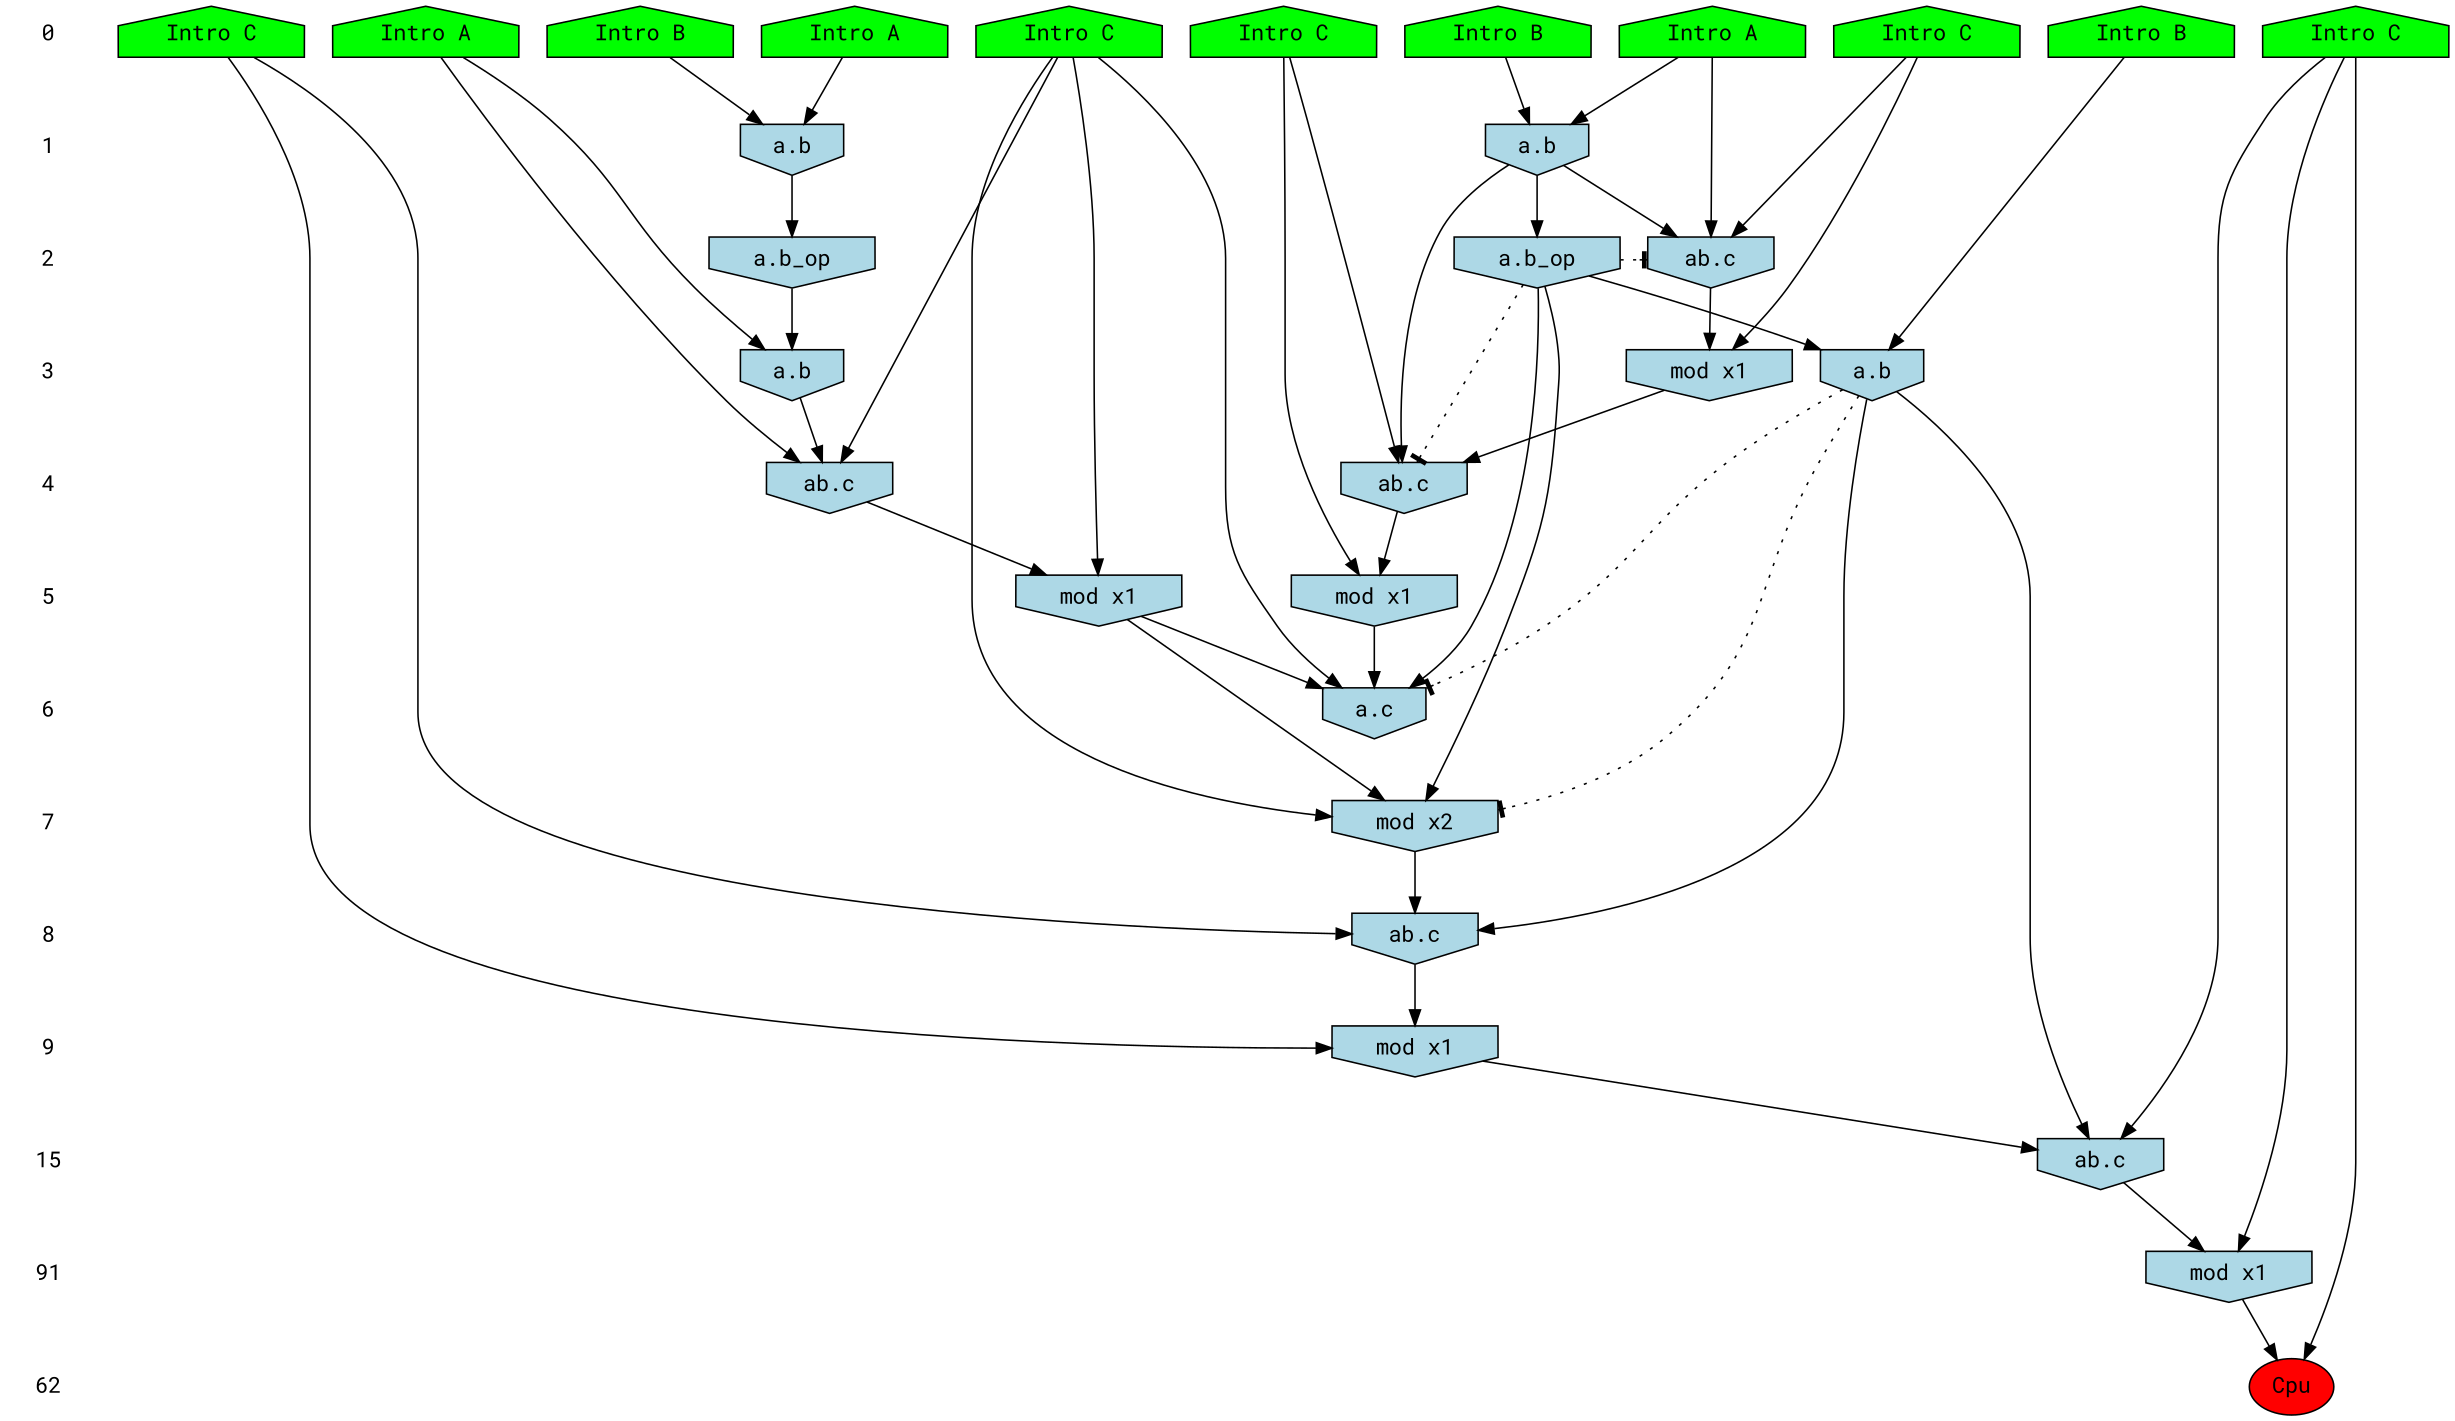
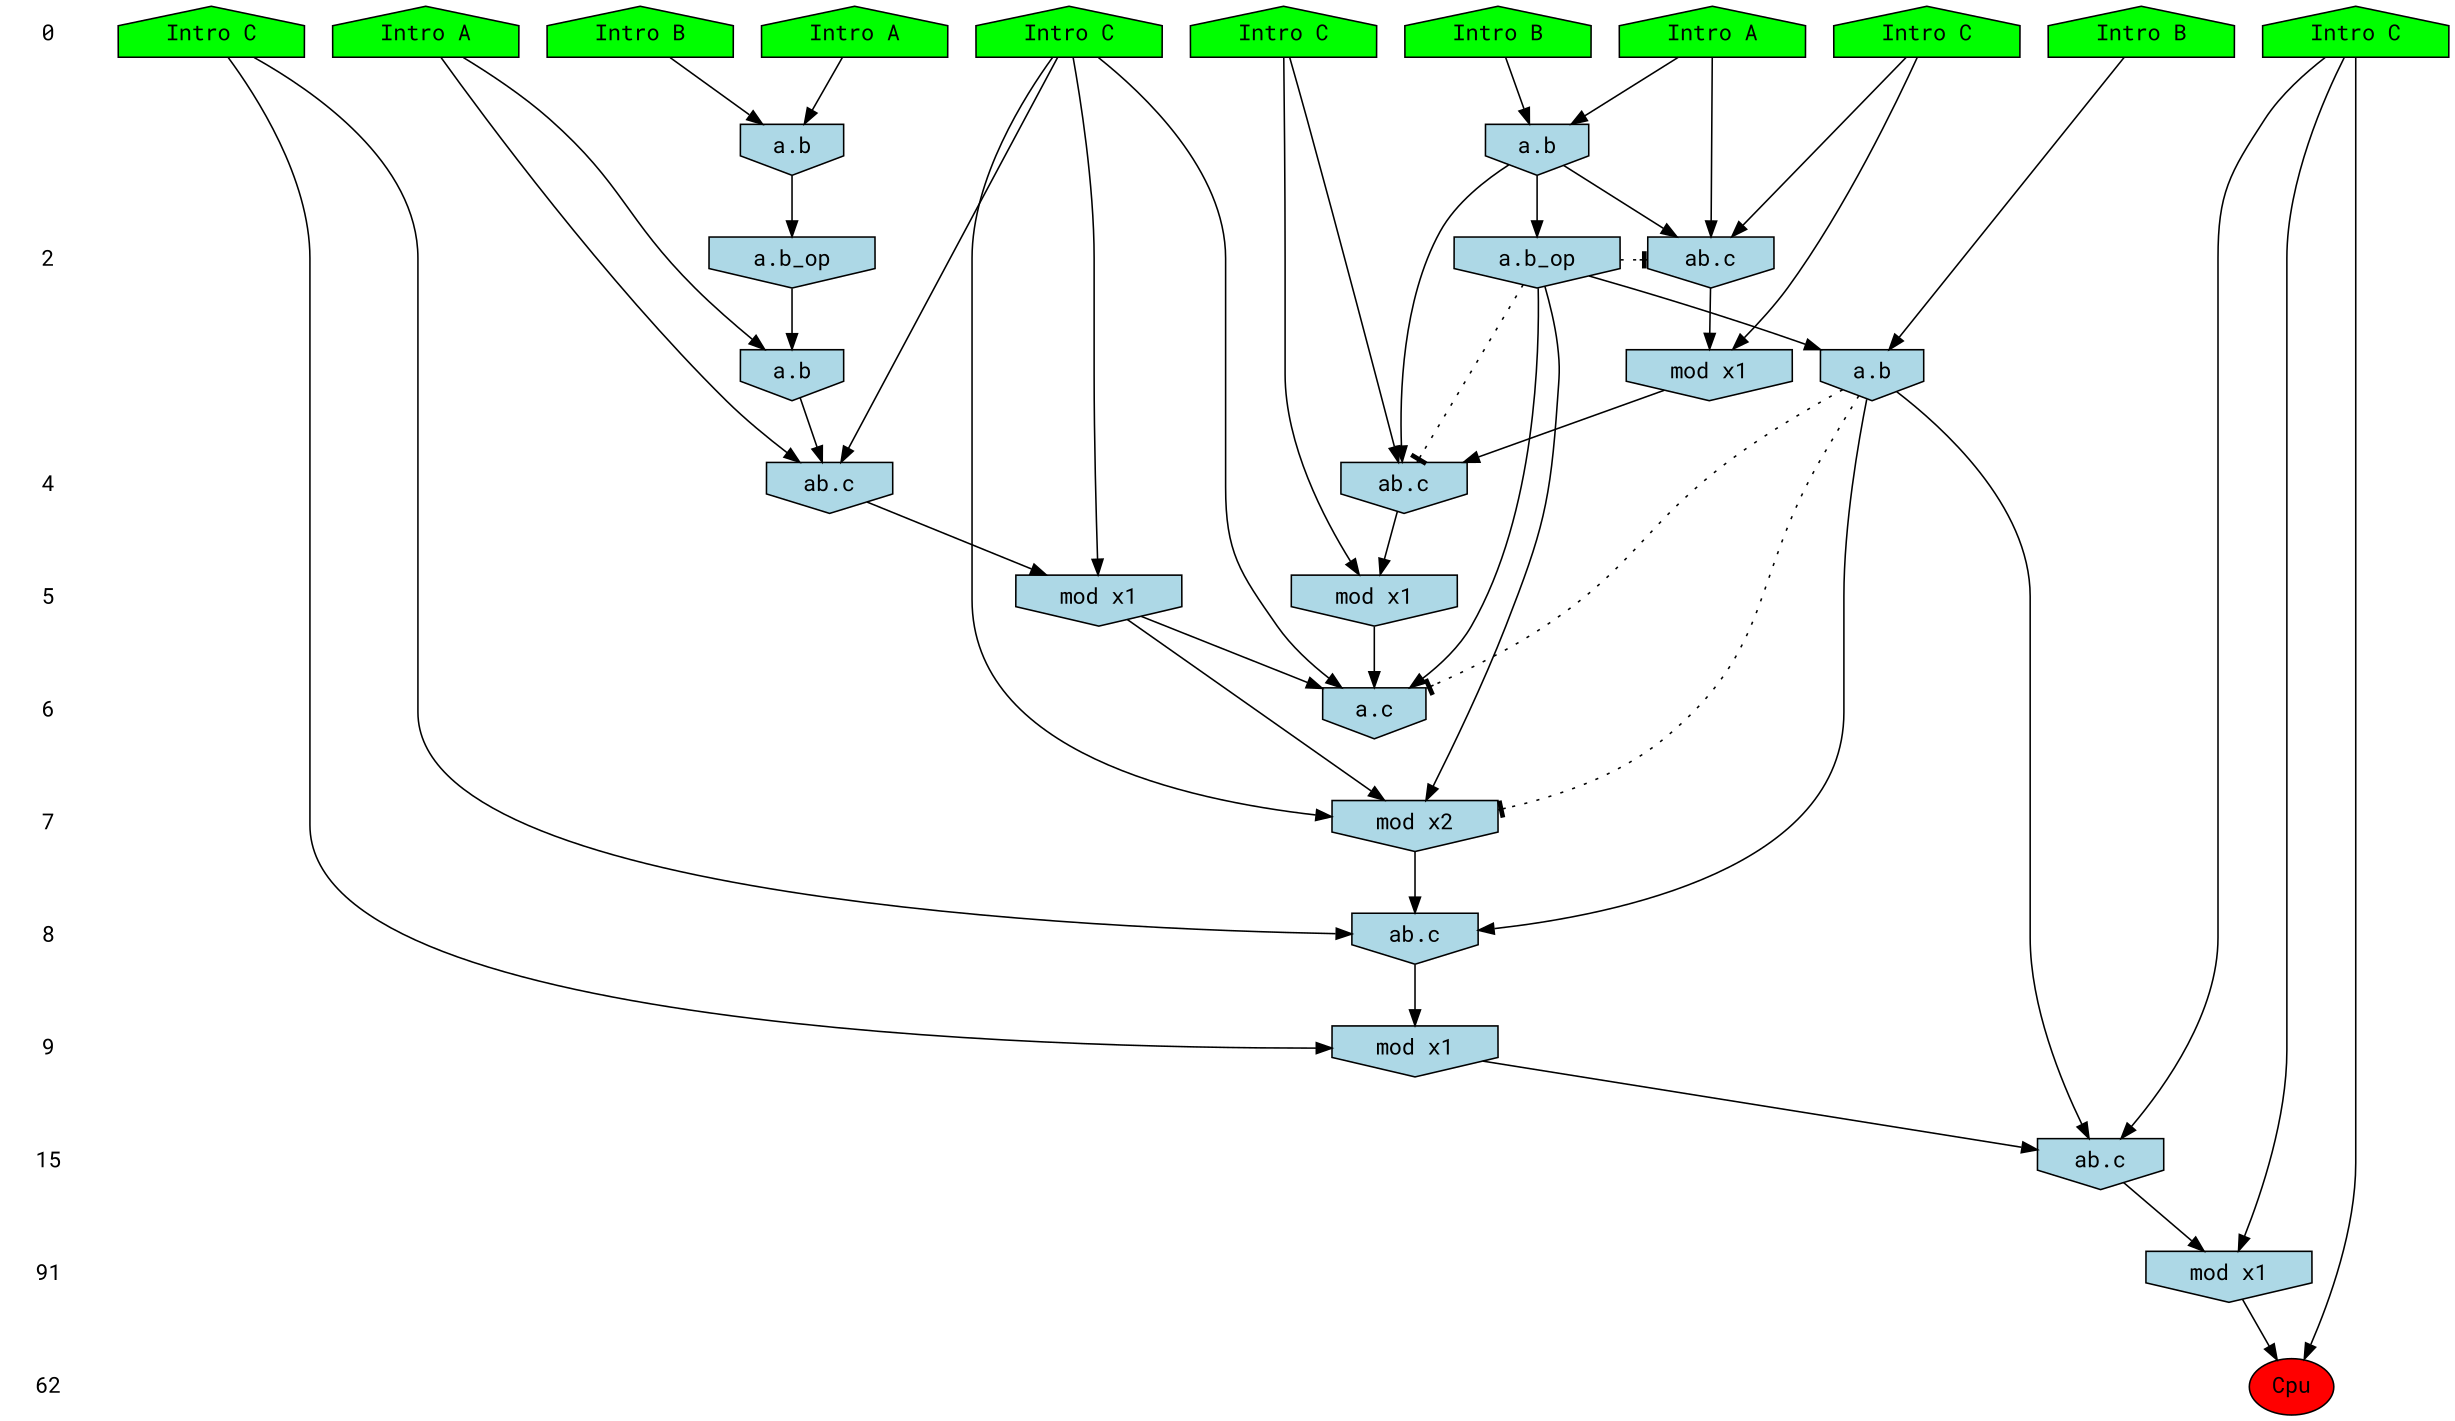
node "1": removed
node "3": removed
